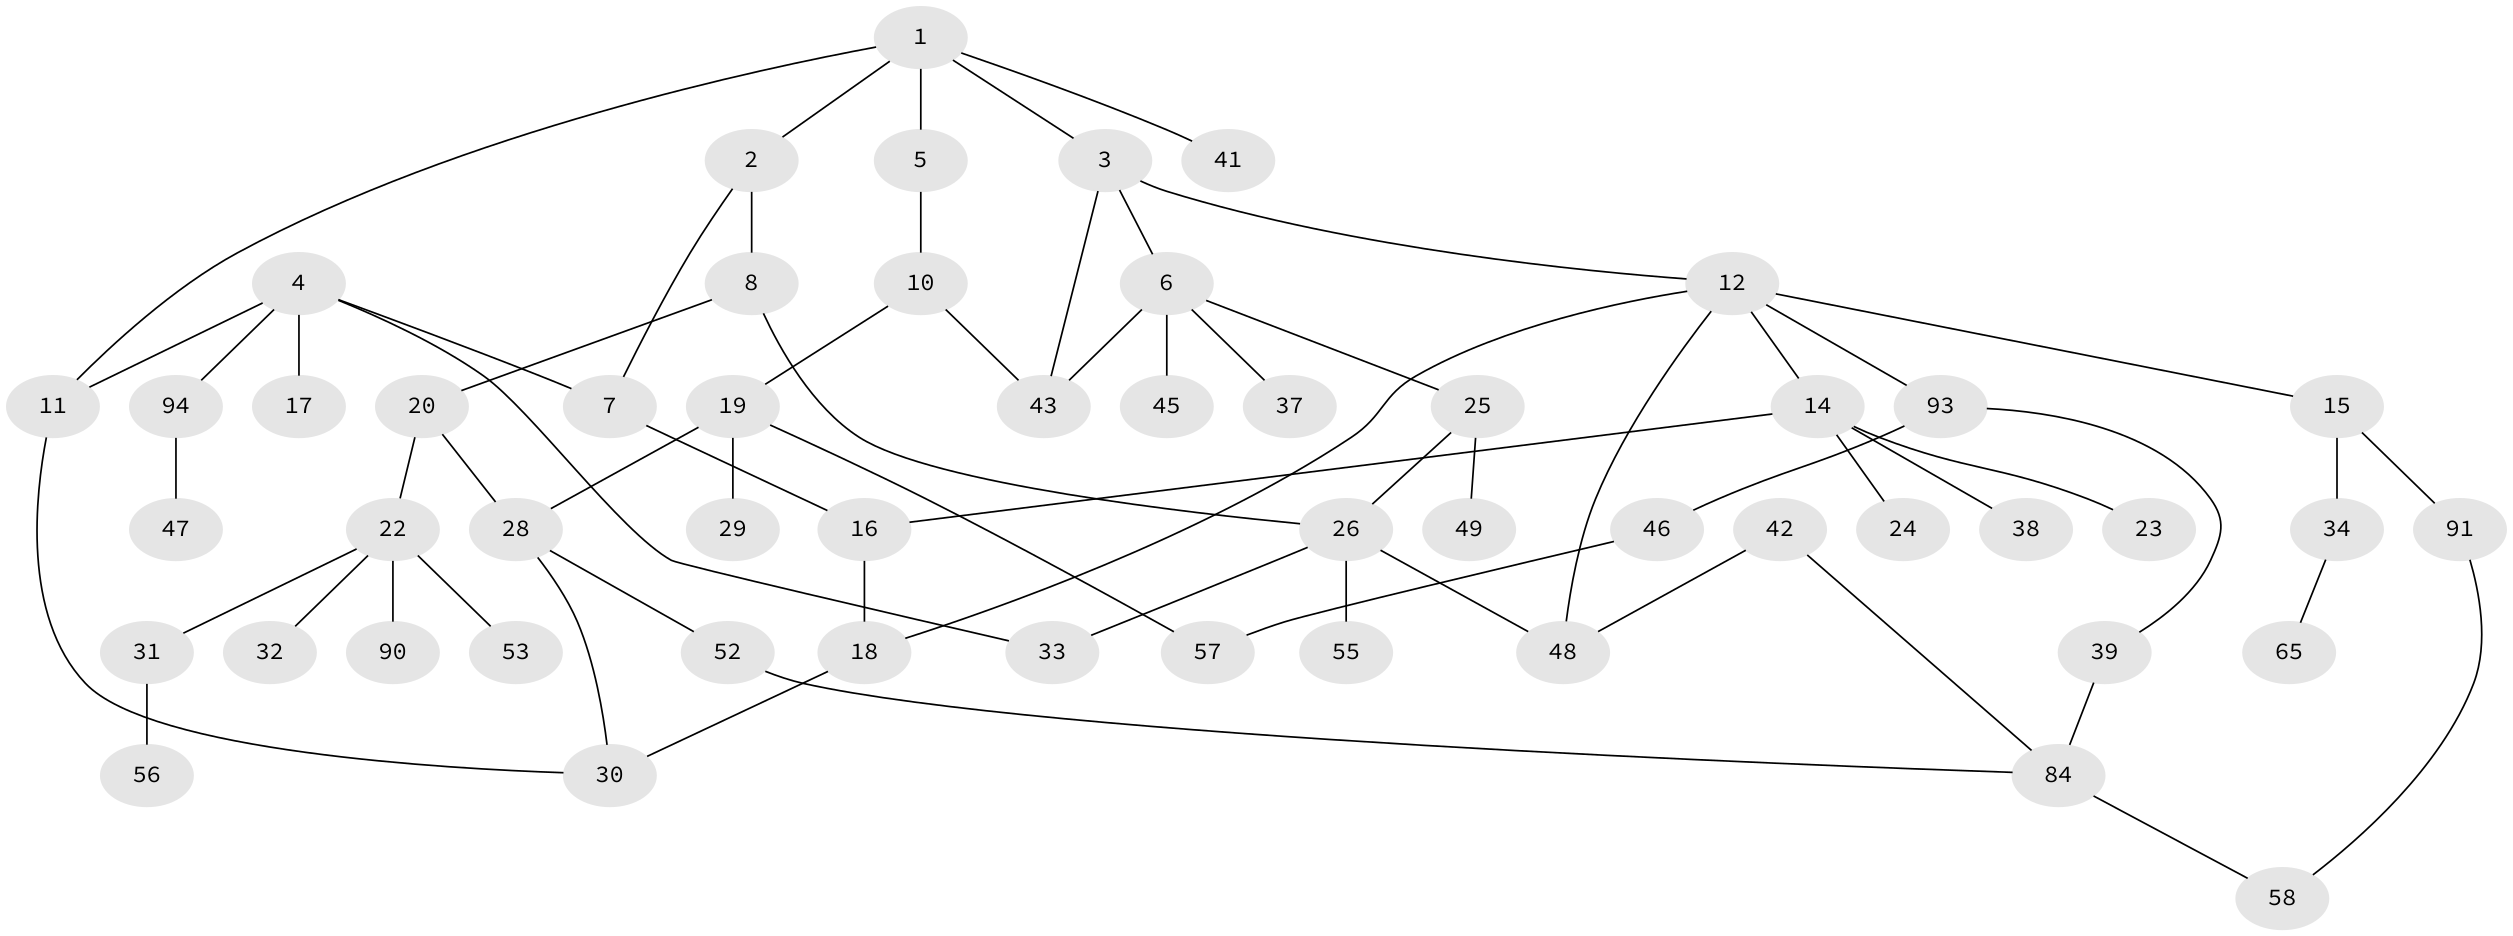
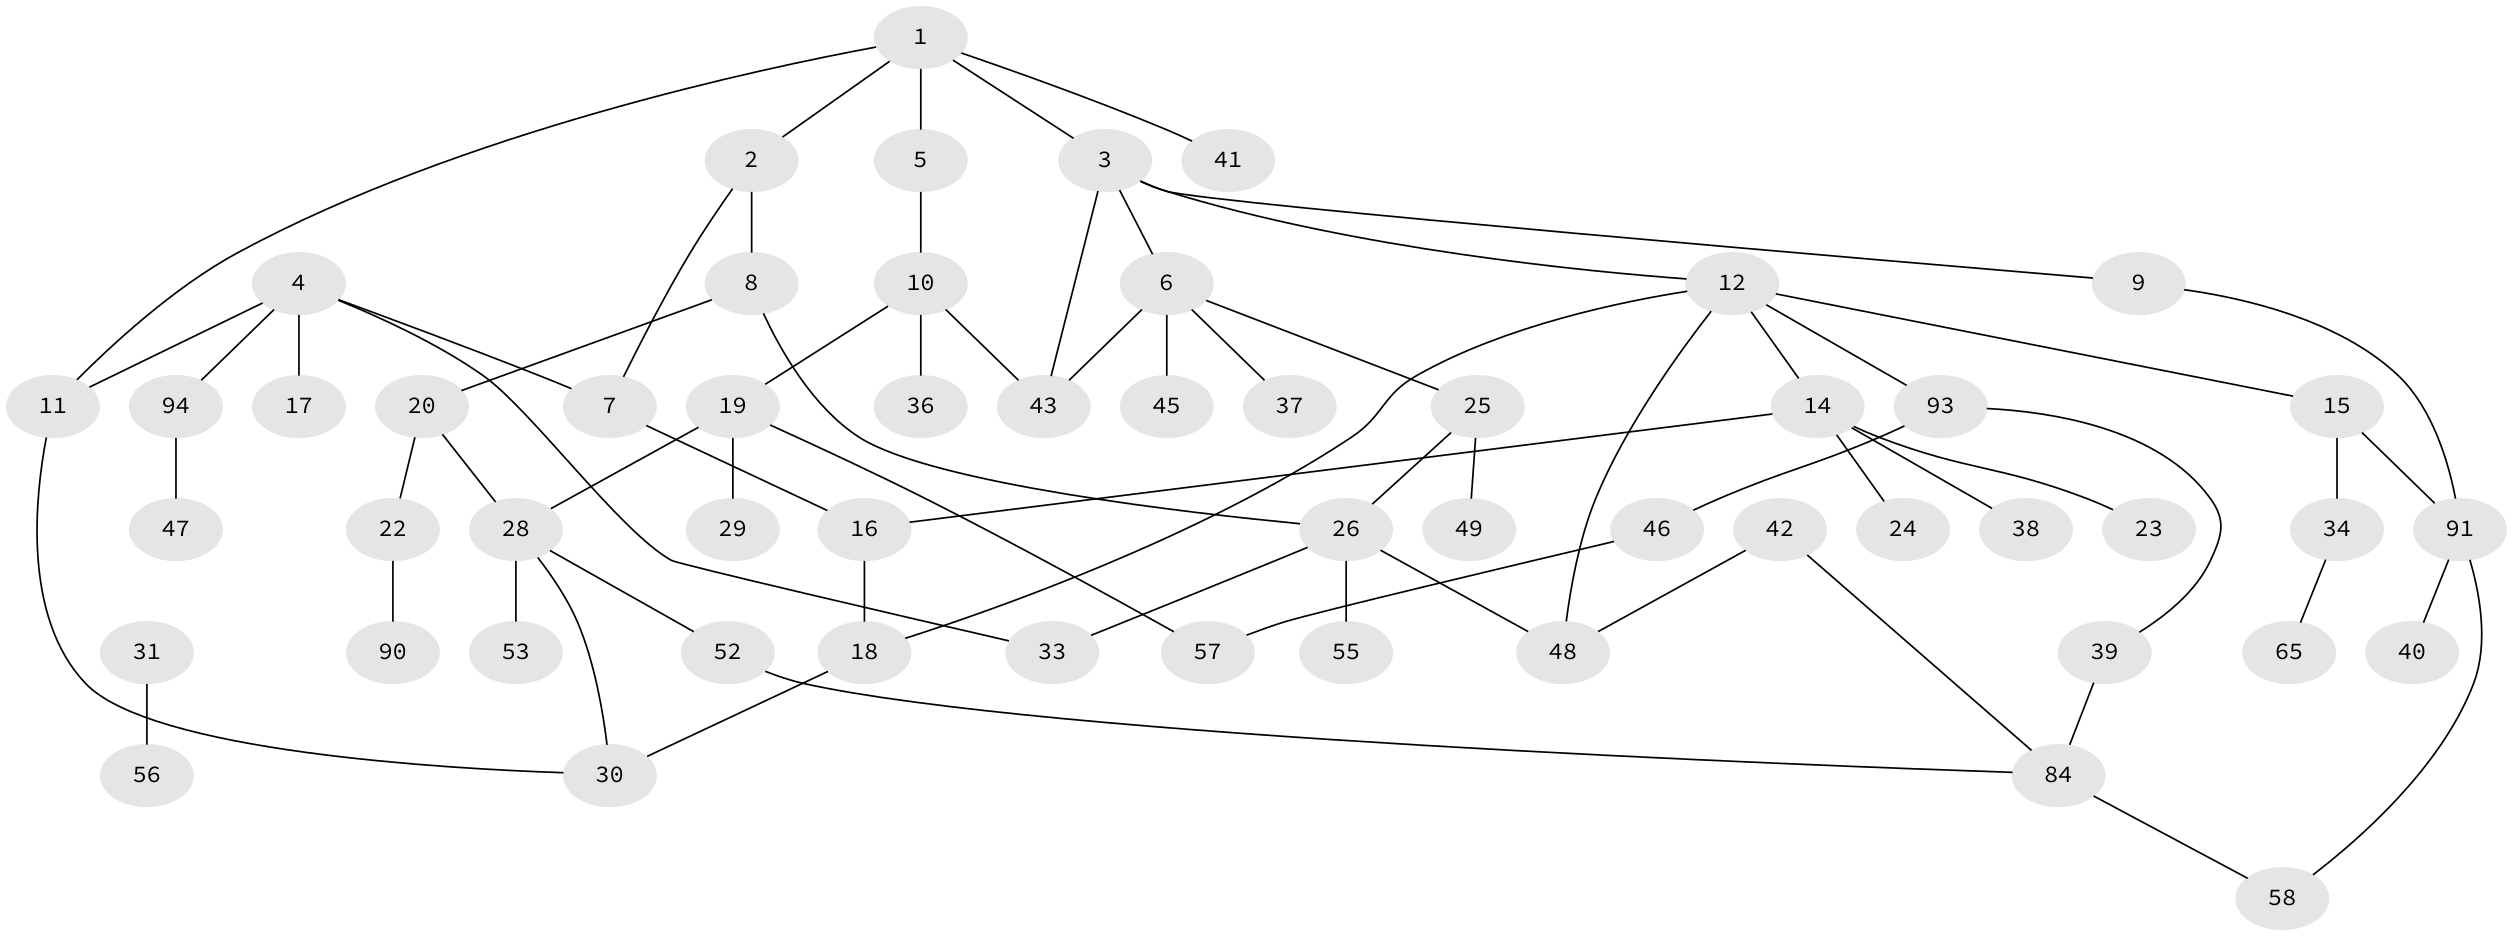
node "9": added
node "36": added
edge "22" -- "31": removed
edge "22" -- "53": now "28" -- "53"
node "32": removed
node "40": added
